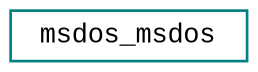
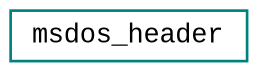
node "msdos_msdos": label "msdos_msdos" -> "msdos_header"
